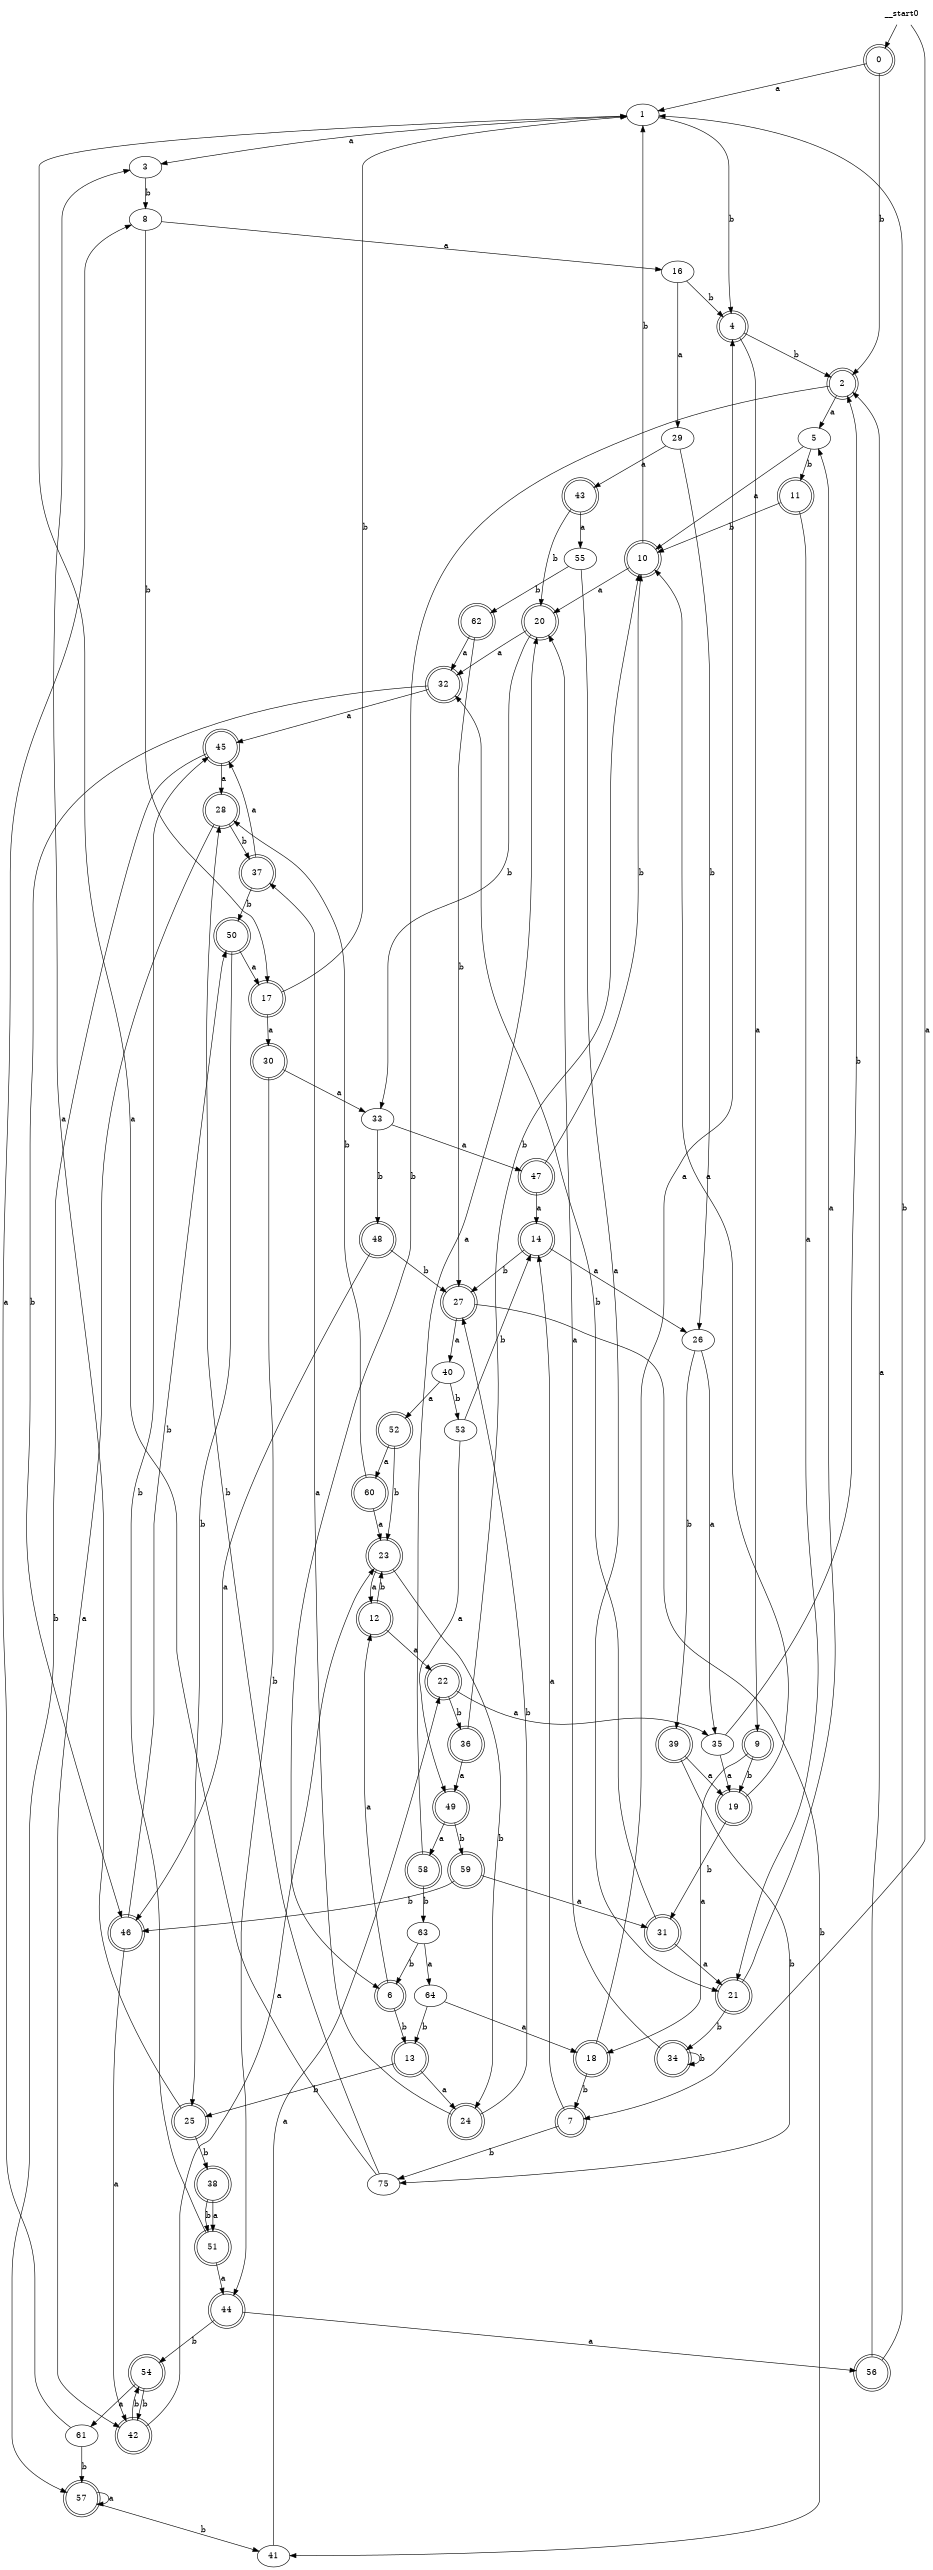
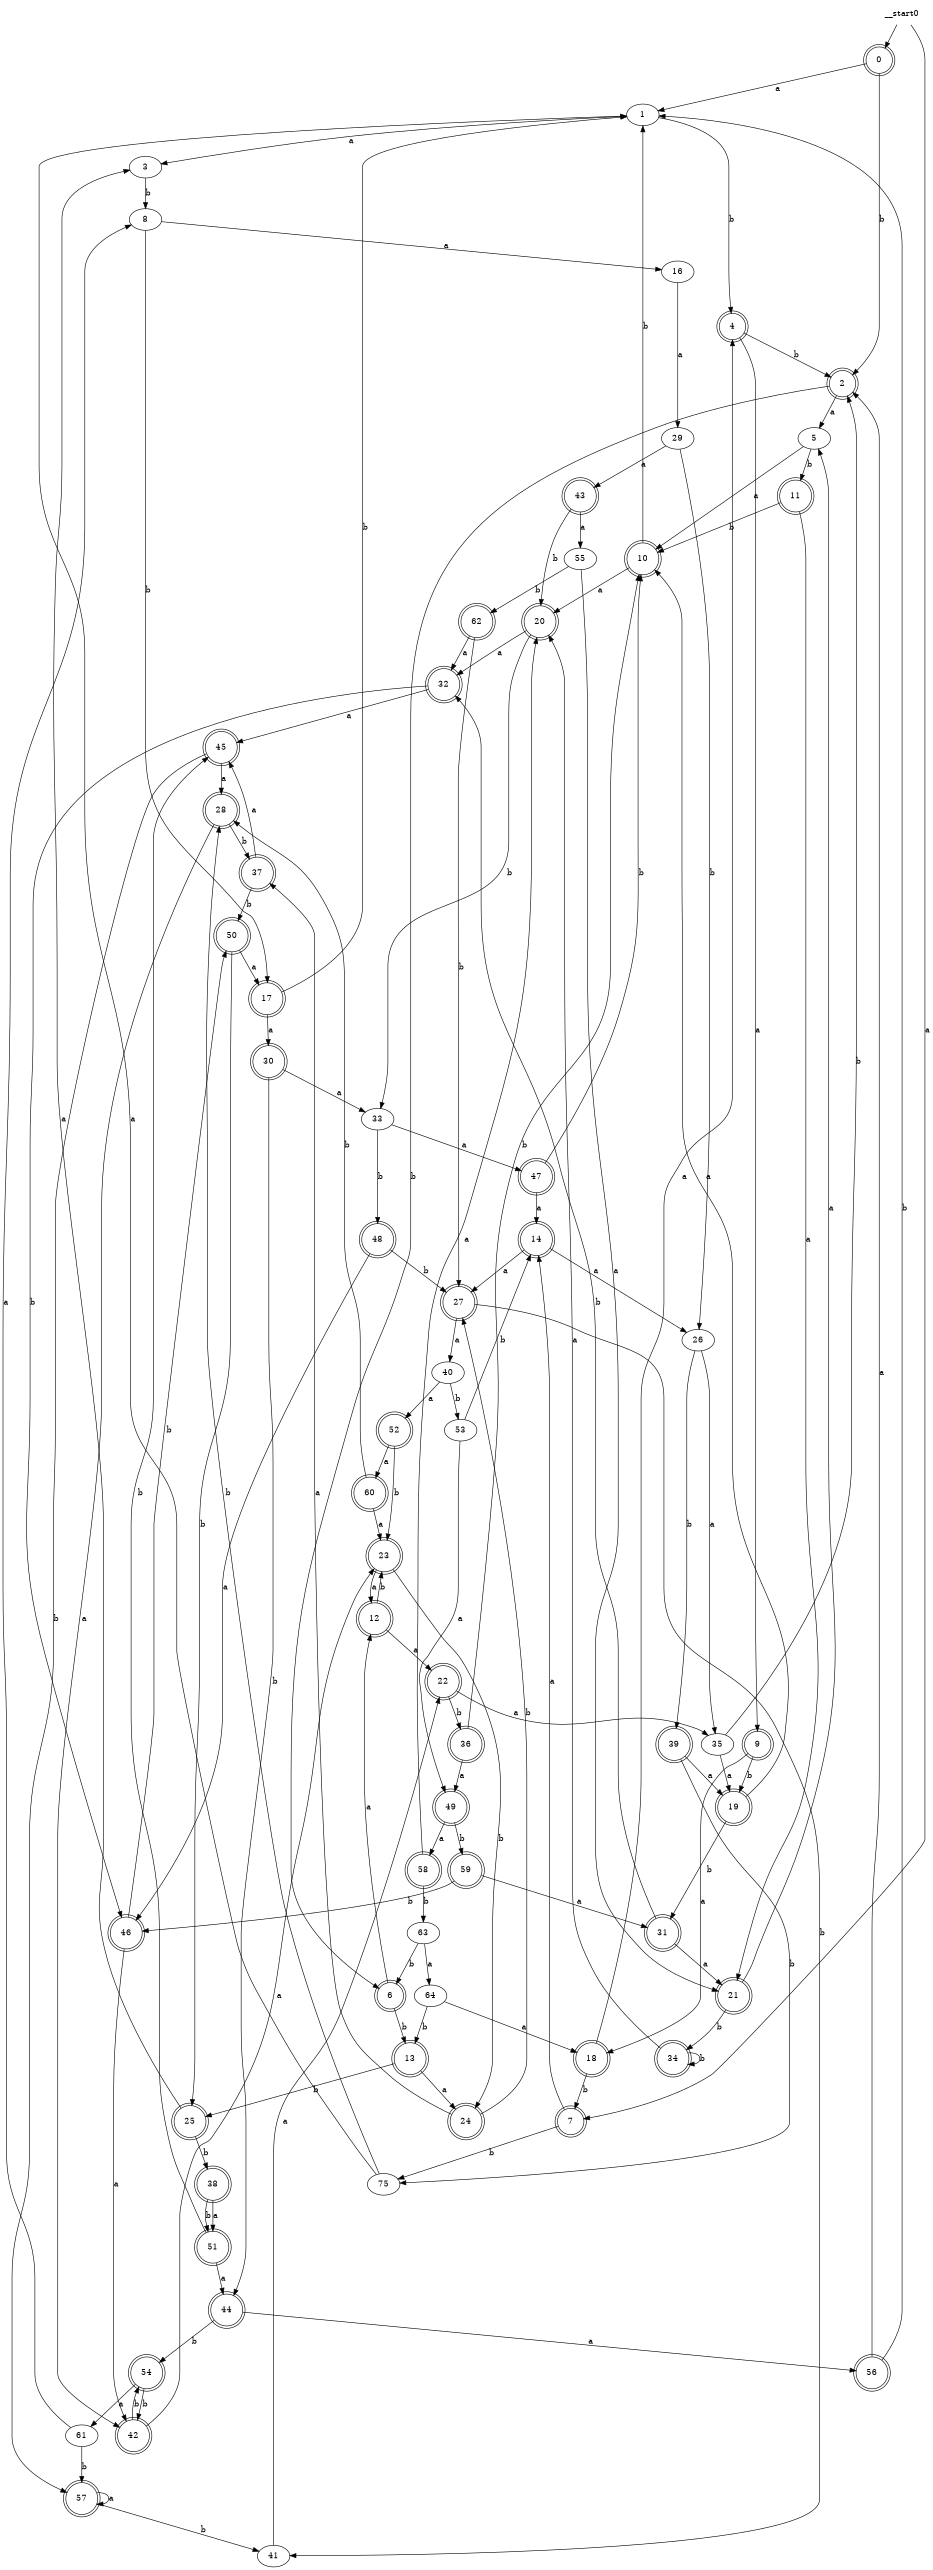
edge "16" -> "4": removed, label "b"
edge "14" -> "27": label "b" -> "a"
